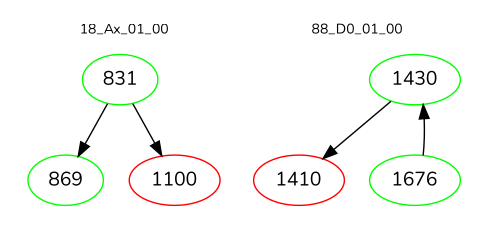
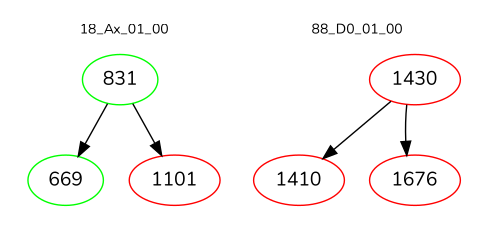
node "1430": color green -> red
edge "1676" -> "1430": reversed
node "869": label "869" -> "669"
node "1100": label "1100" -> "1101"
node "1676": color green -> red
